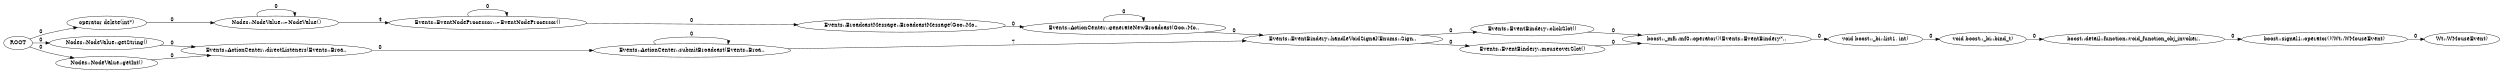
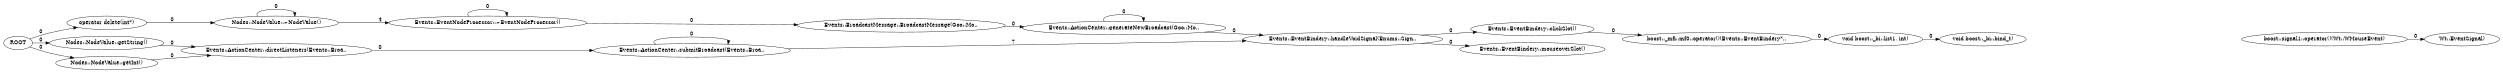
node "boost::detail::function::void_function_obj_invoker..": removed
node "Wt::WMouseEvent)": label "Wt::WMouseEvent)" -> "Wt::EventSignal)"
edge "Events::EventBindery::mouseoverSlot()" -> "boost::_mfi::mf0::operator()(Events::EventBindery*..": removed, label "0"
